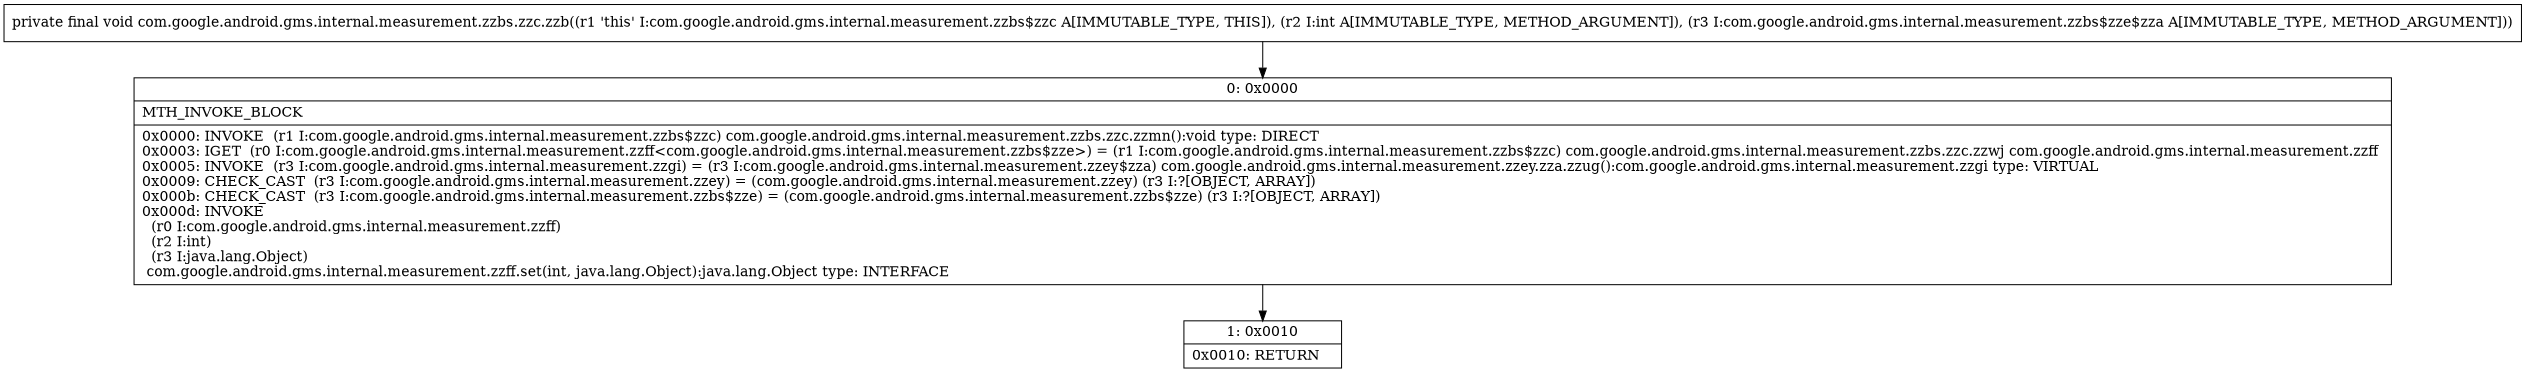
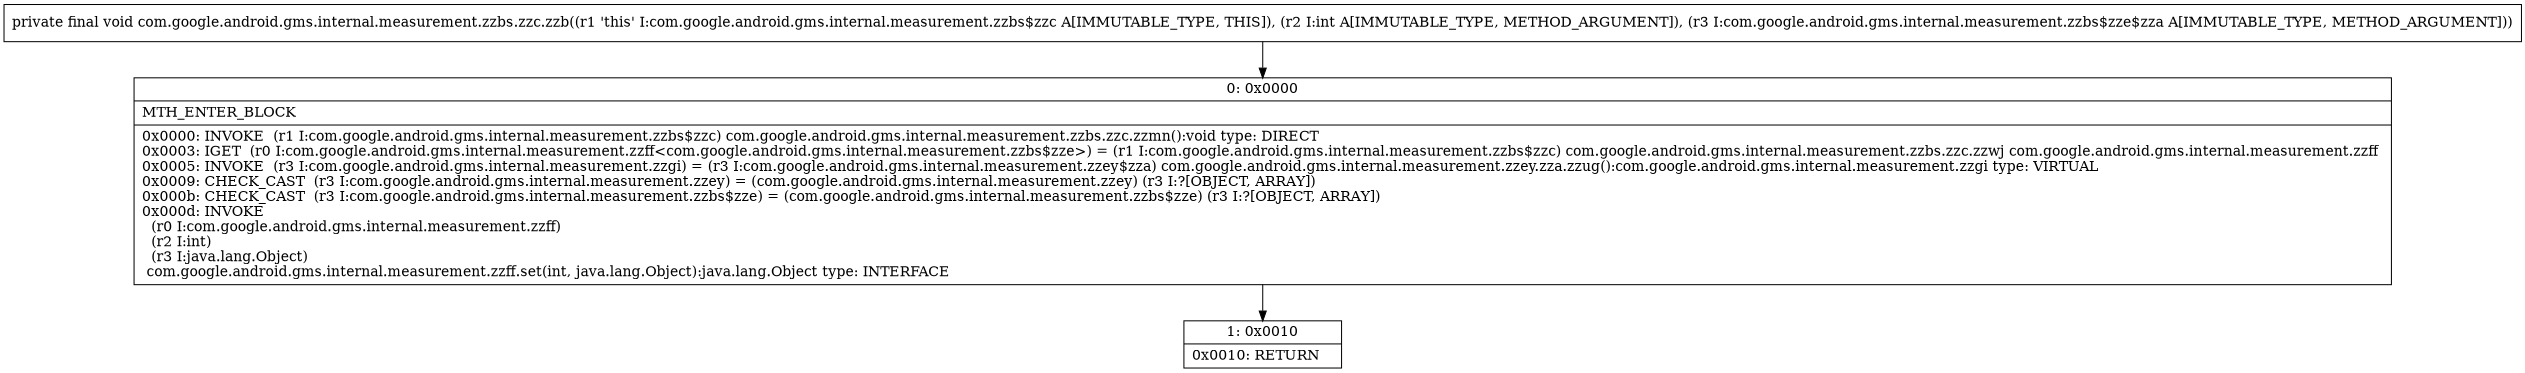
node "0: 0x0000": text "MTH_INVOKE_BLOCK" -> "MTH_ENTER_BLOCK"
